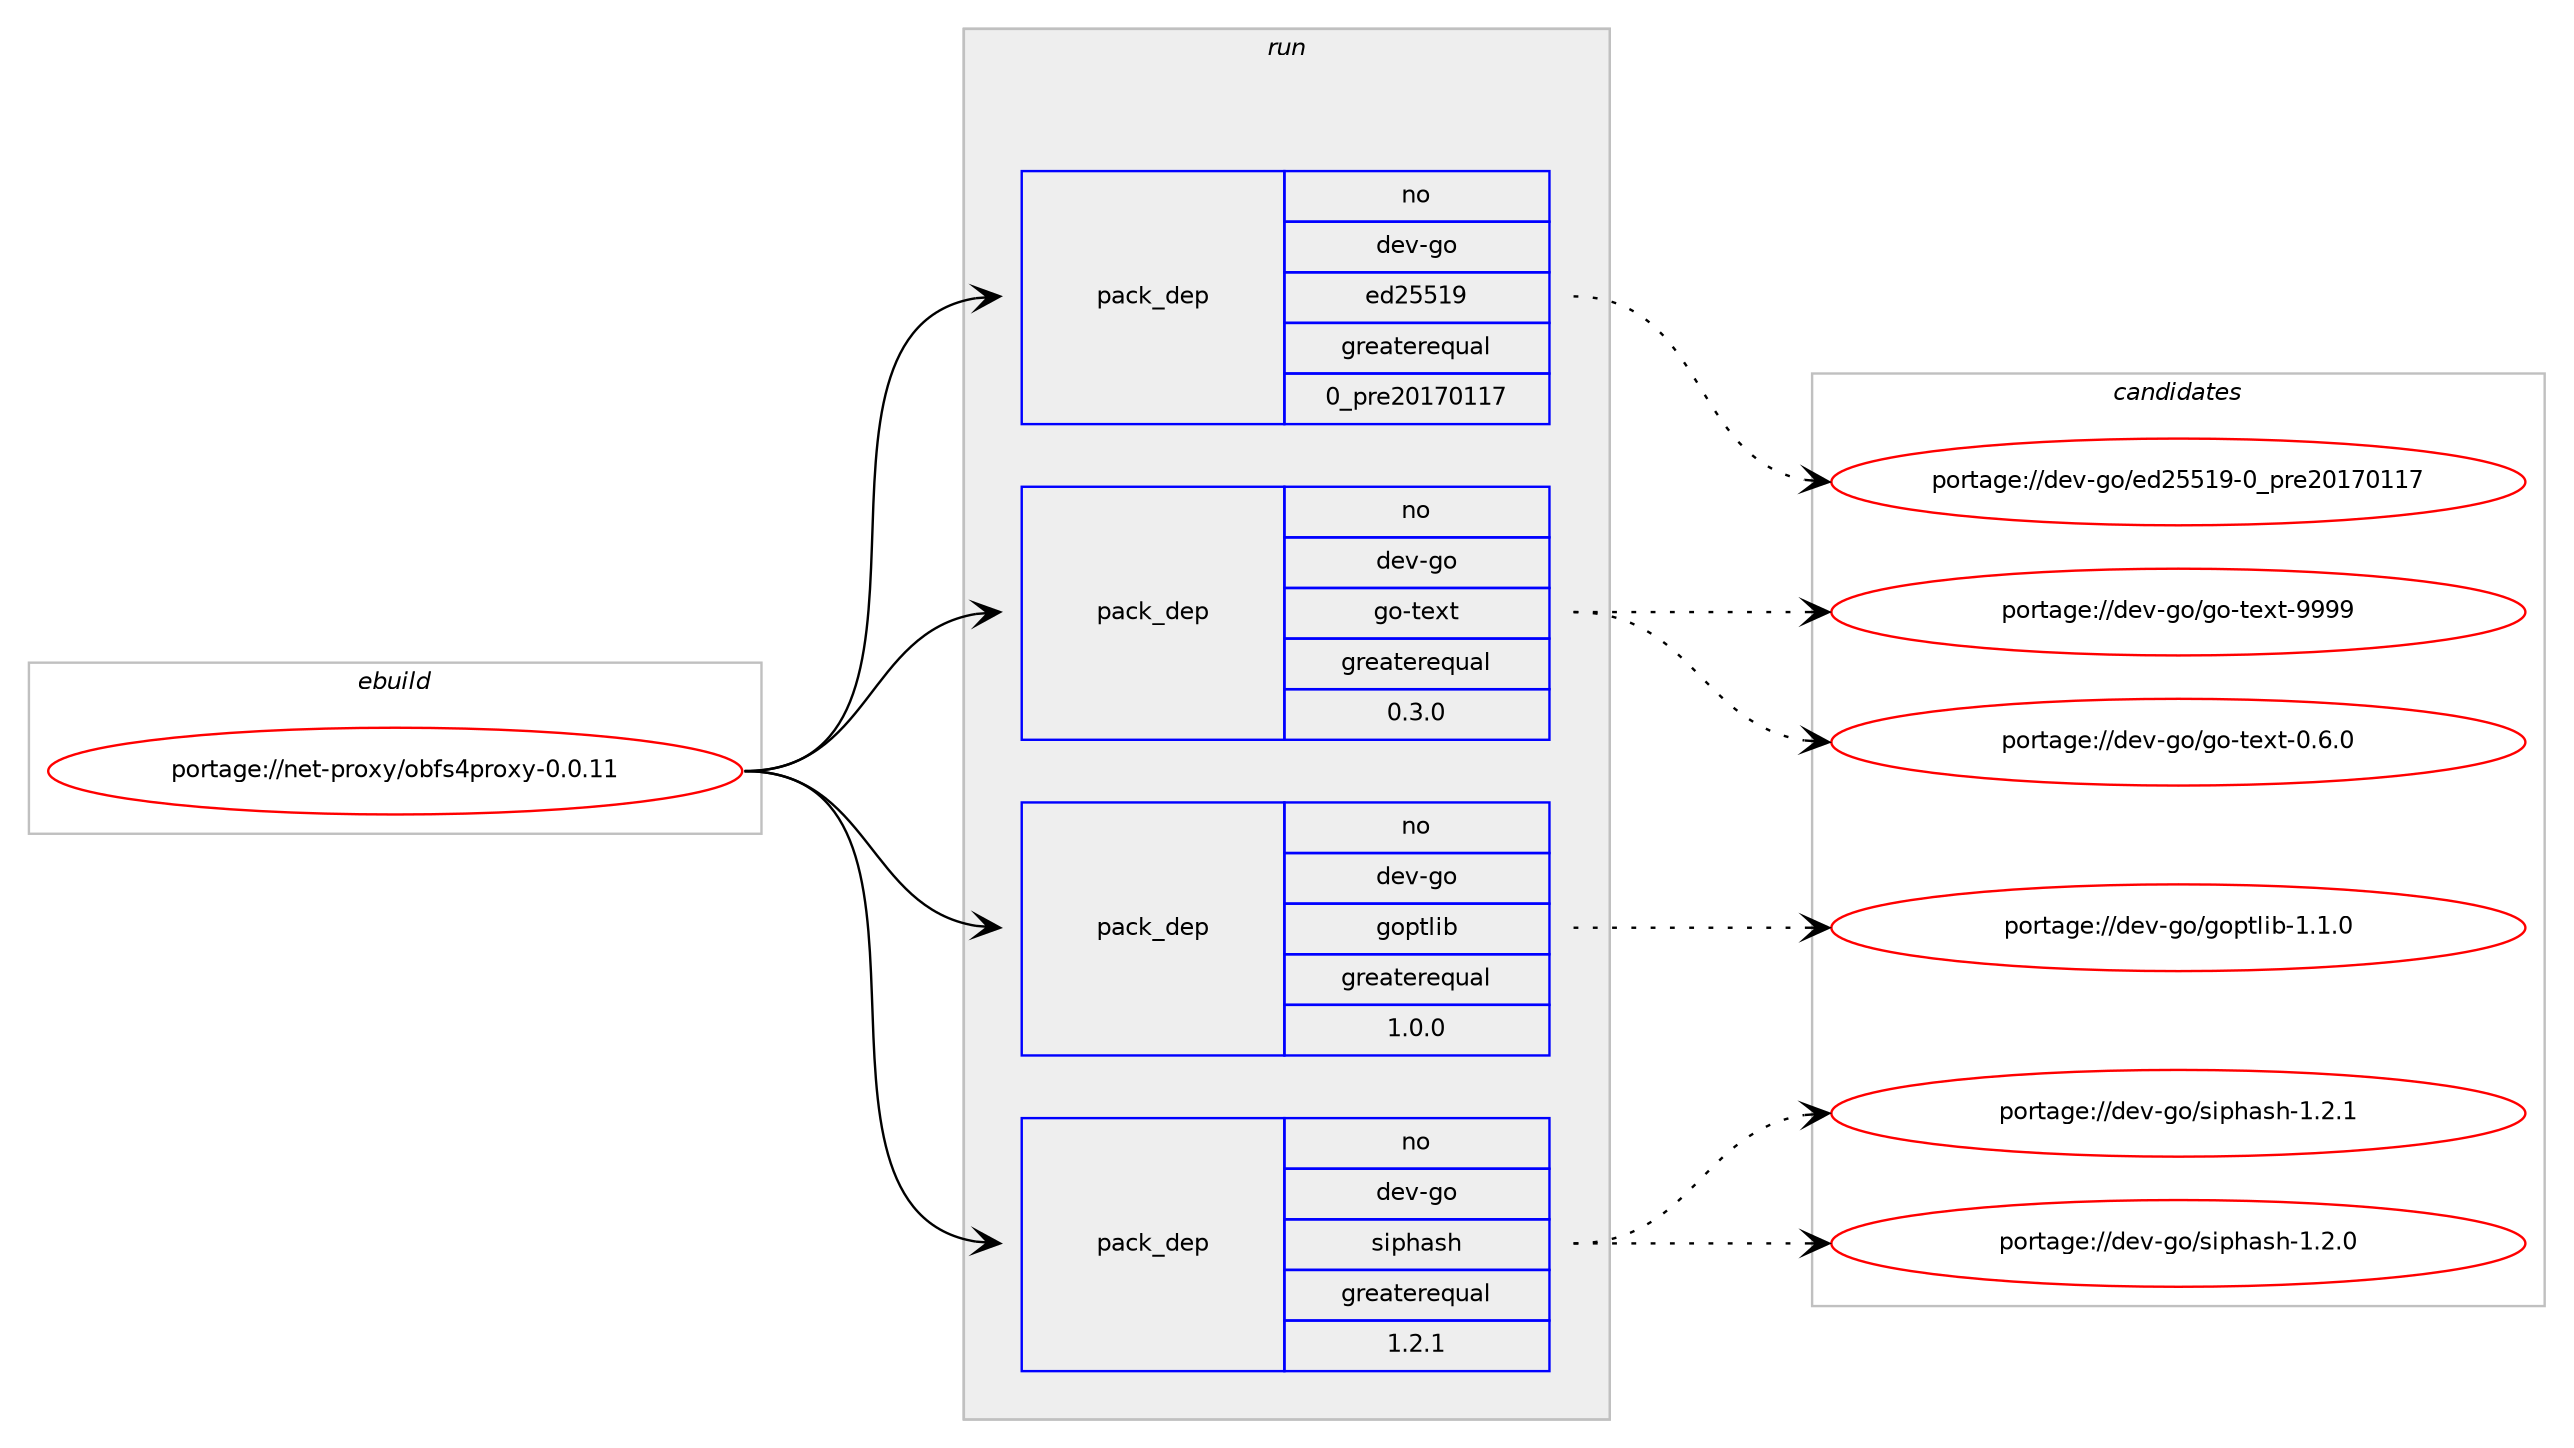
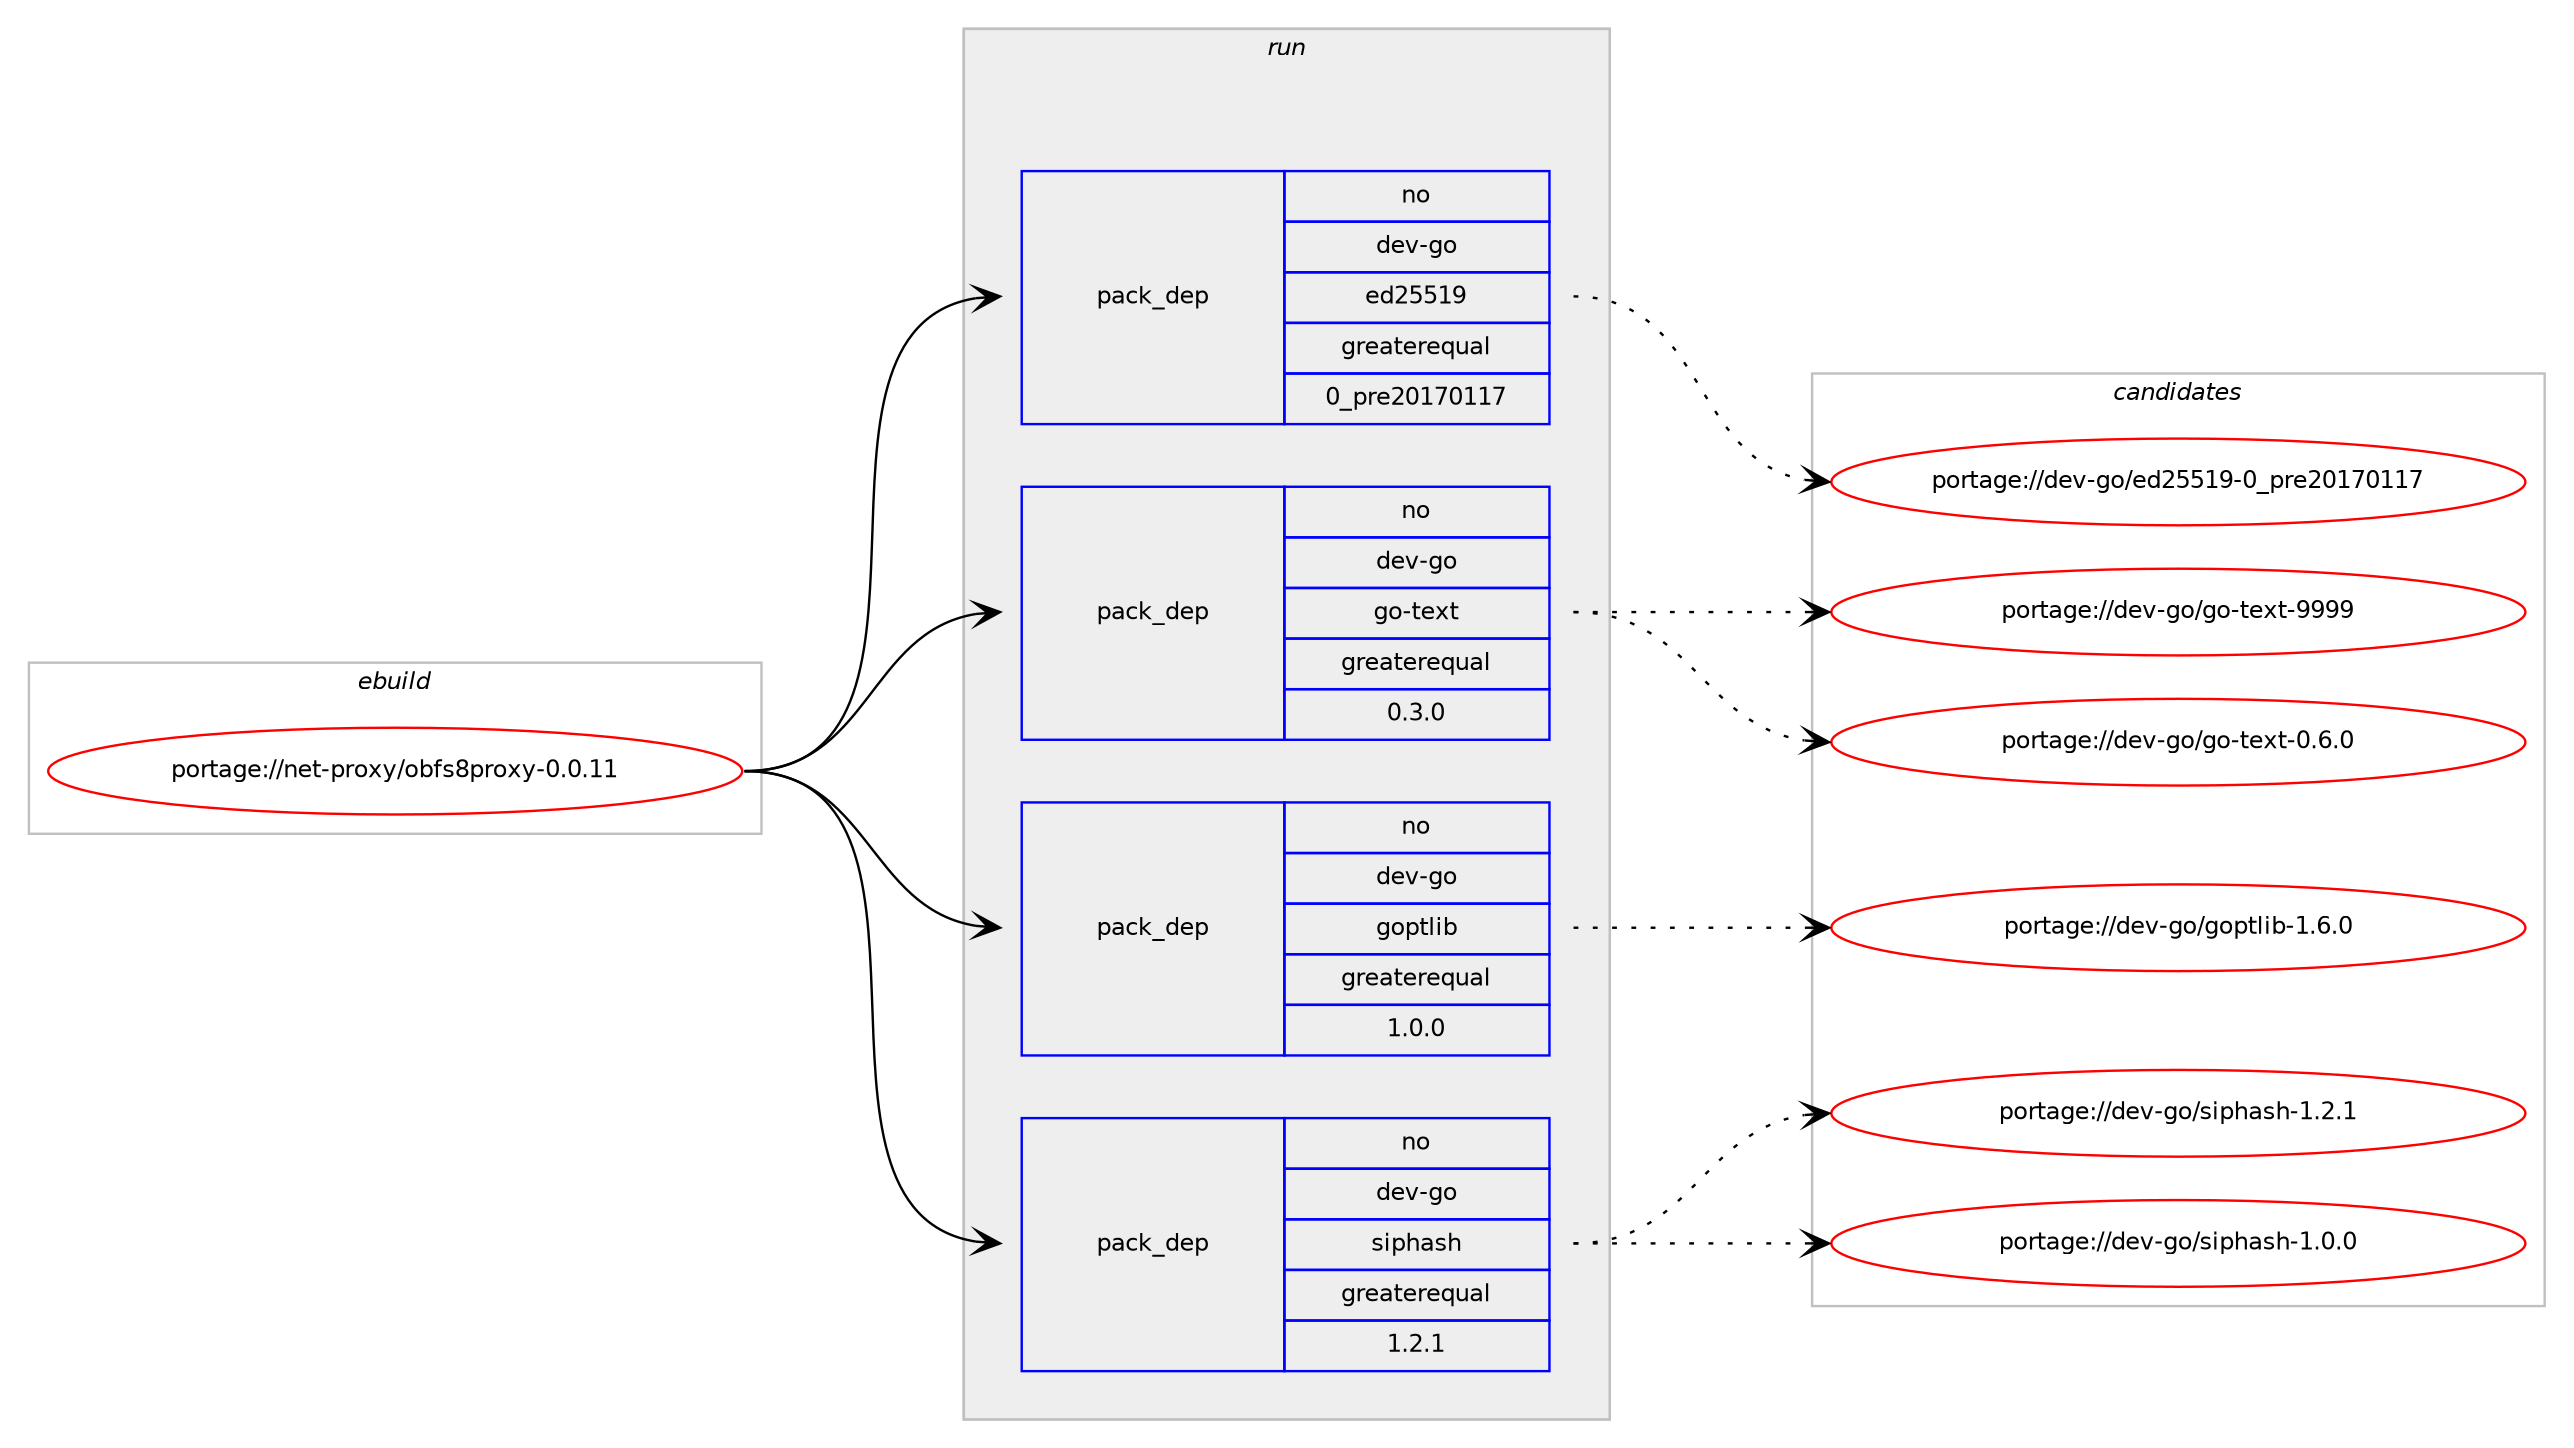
node "portage://net-proxy/obfs4proxy-0.0.11": label "portage://net-proxy/obfs4proxy-0.0.11" -> "portage://net-proxy/obfs8proxy-0.0.11"
node "portage://dev-go/goptlib-1.1.0": label "portage://dev-go/goptlib-1.1.0" -> "portage://dev-go/goptlib-1.6.0"
node "portage://dev-go/siphash-1.2.0": label "portage://dev-go/siphash-1.2.0" -> "portage://dev-go/siphash-1.0.0"
